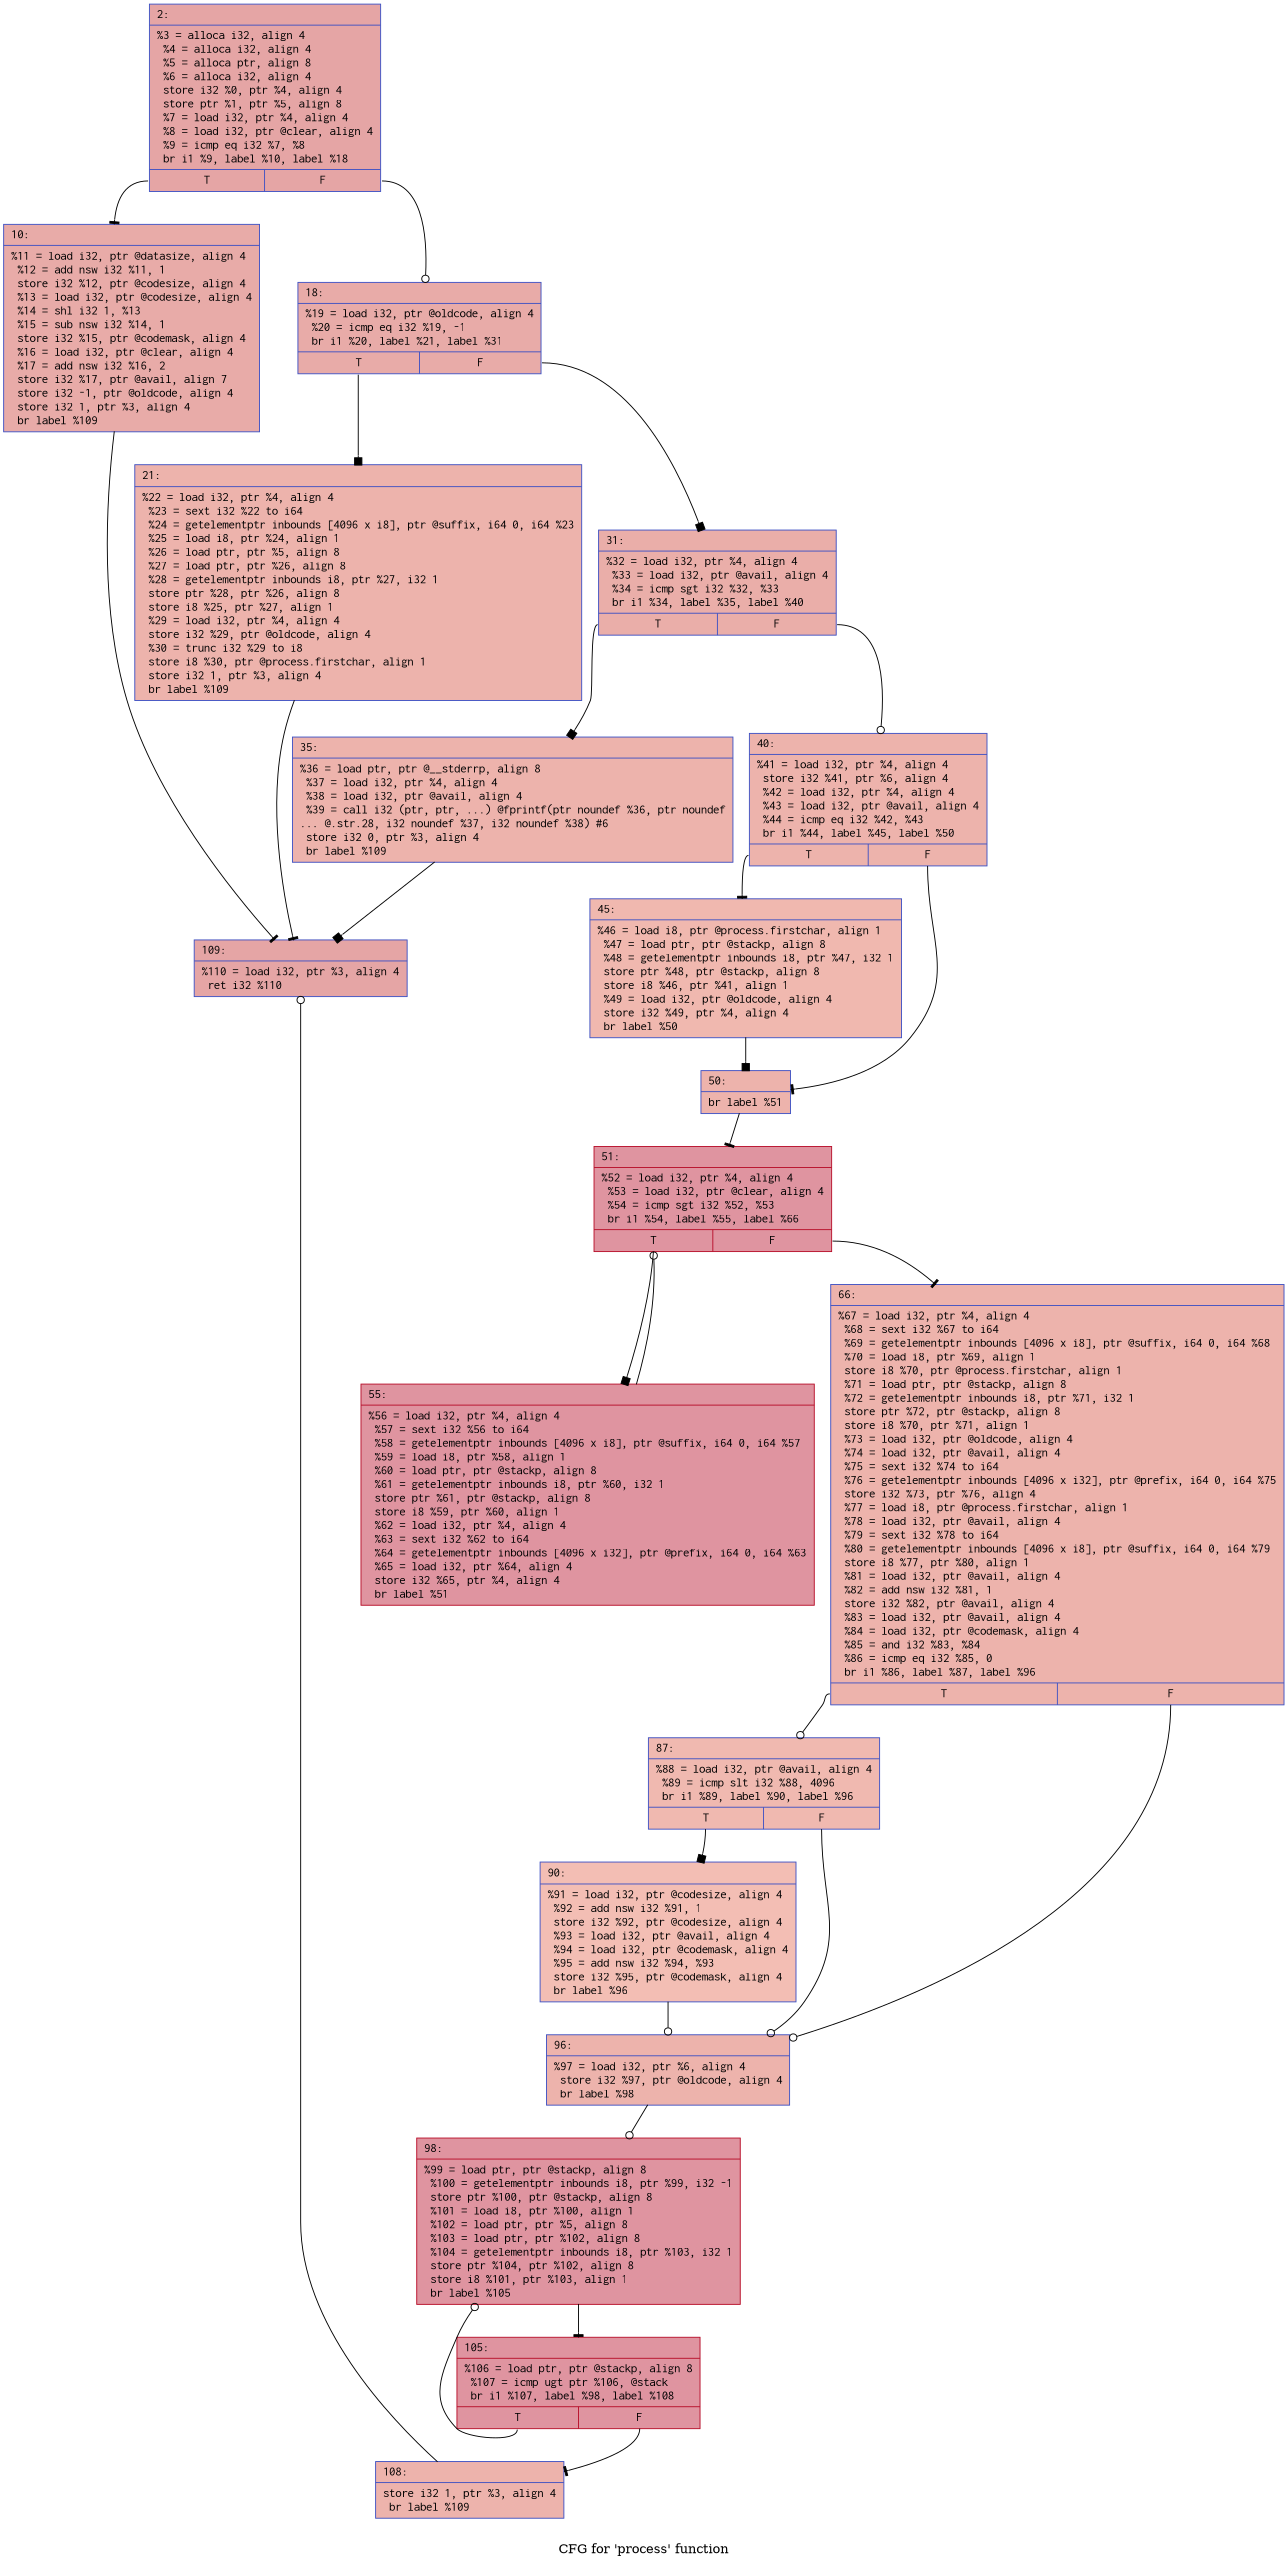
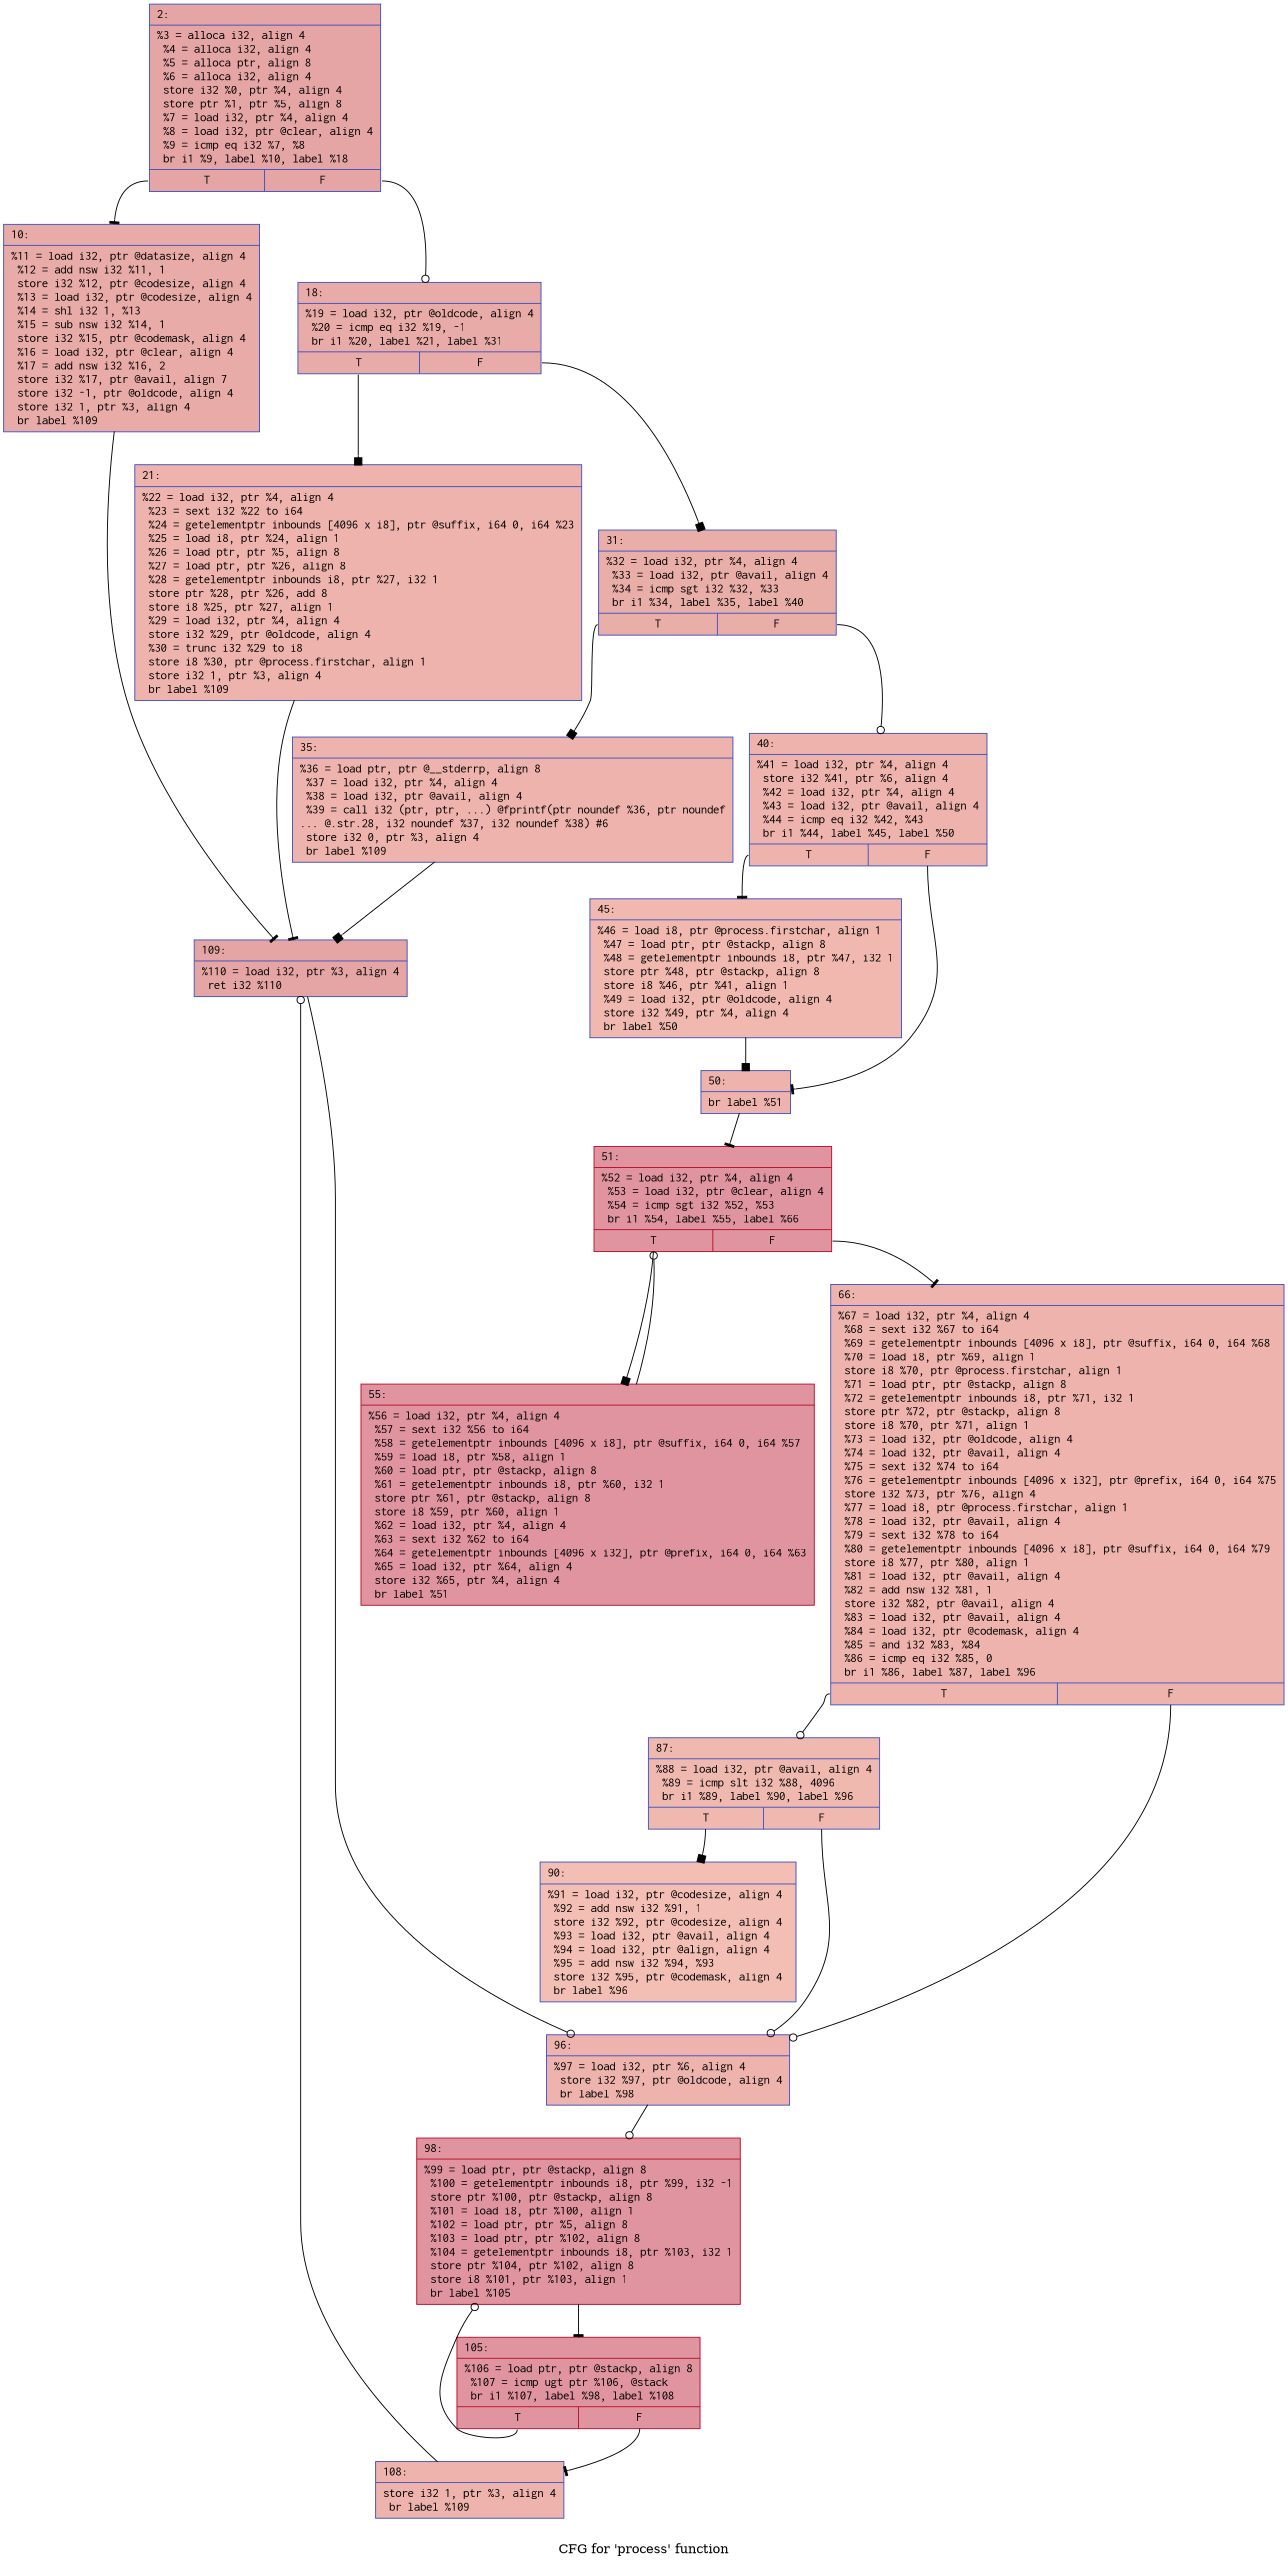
node "21:": text "store ptr %28, ptr %26, align 8" -> "store ptr %28, ptr %26, add 8"
node "90:": text "%94 = load i32, ptr @codemask, align 4" -> "%94 = load i32, ptr @align, align 4"
edge "90:" -> "96:": now "109:" -> "96:"
